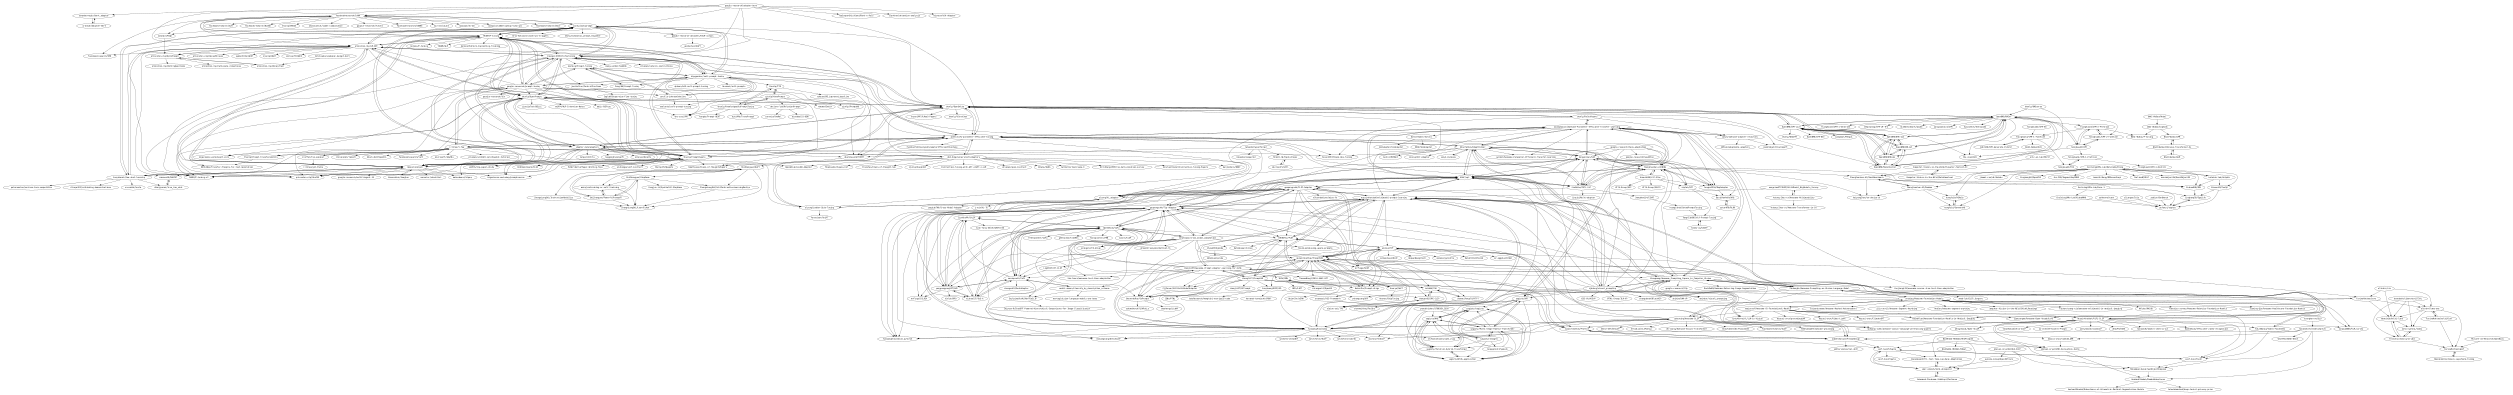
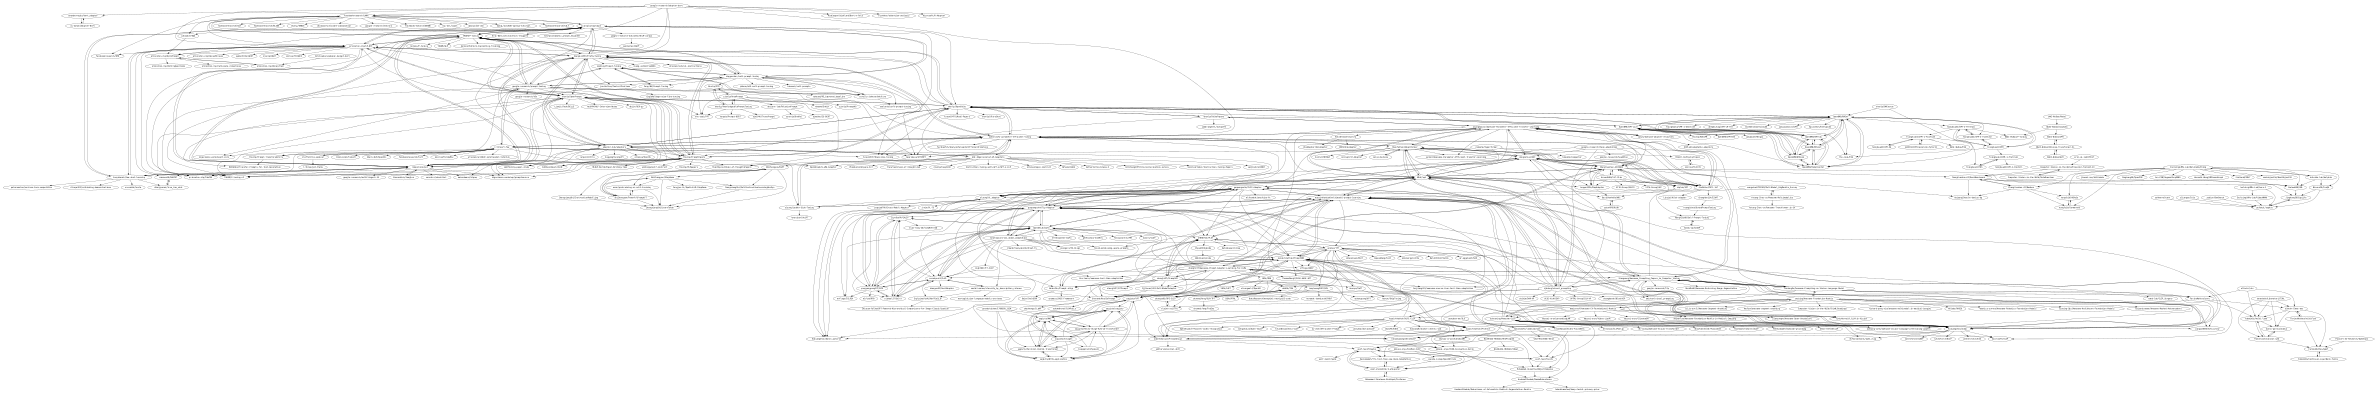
edge "calpt/awesome-adapter-resources" -> "cambridgeltl/autopeft": removed
edge "TsinghuaAI/CPM-1-Finetune" -> "TsinghuaAI/CPM-KG": added
edge "CHENGY12/PLOT" -> "ShuvenduRoy/CoPrompt": reversed
